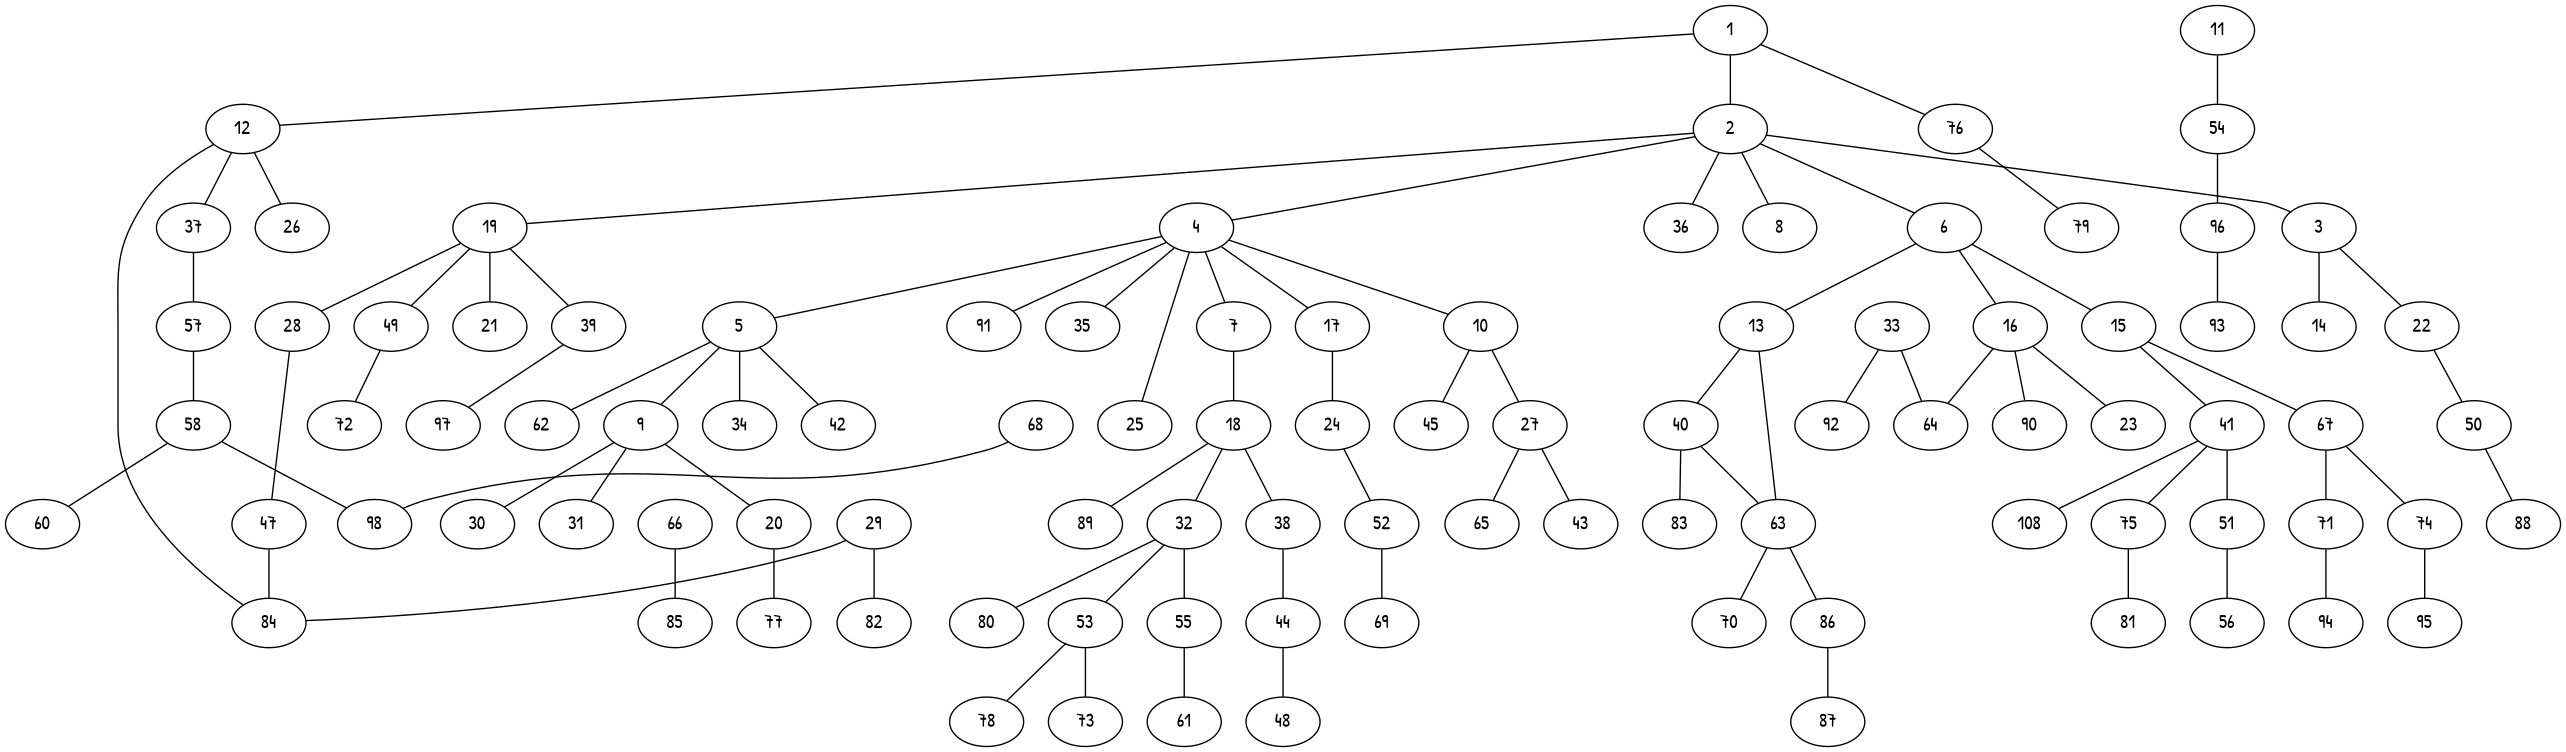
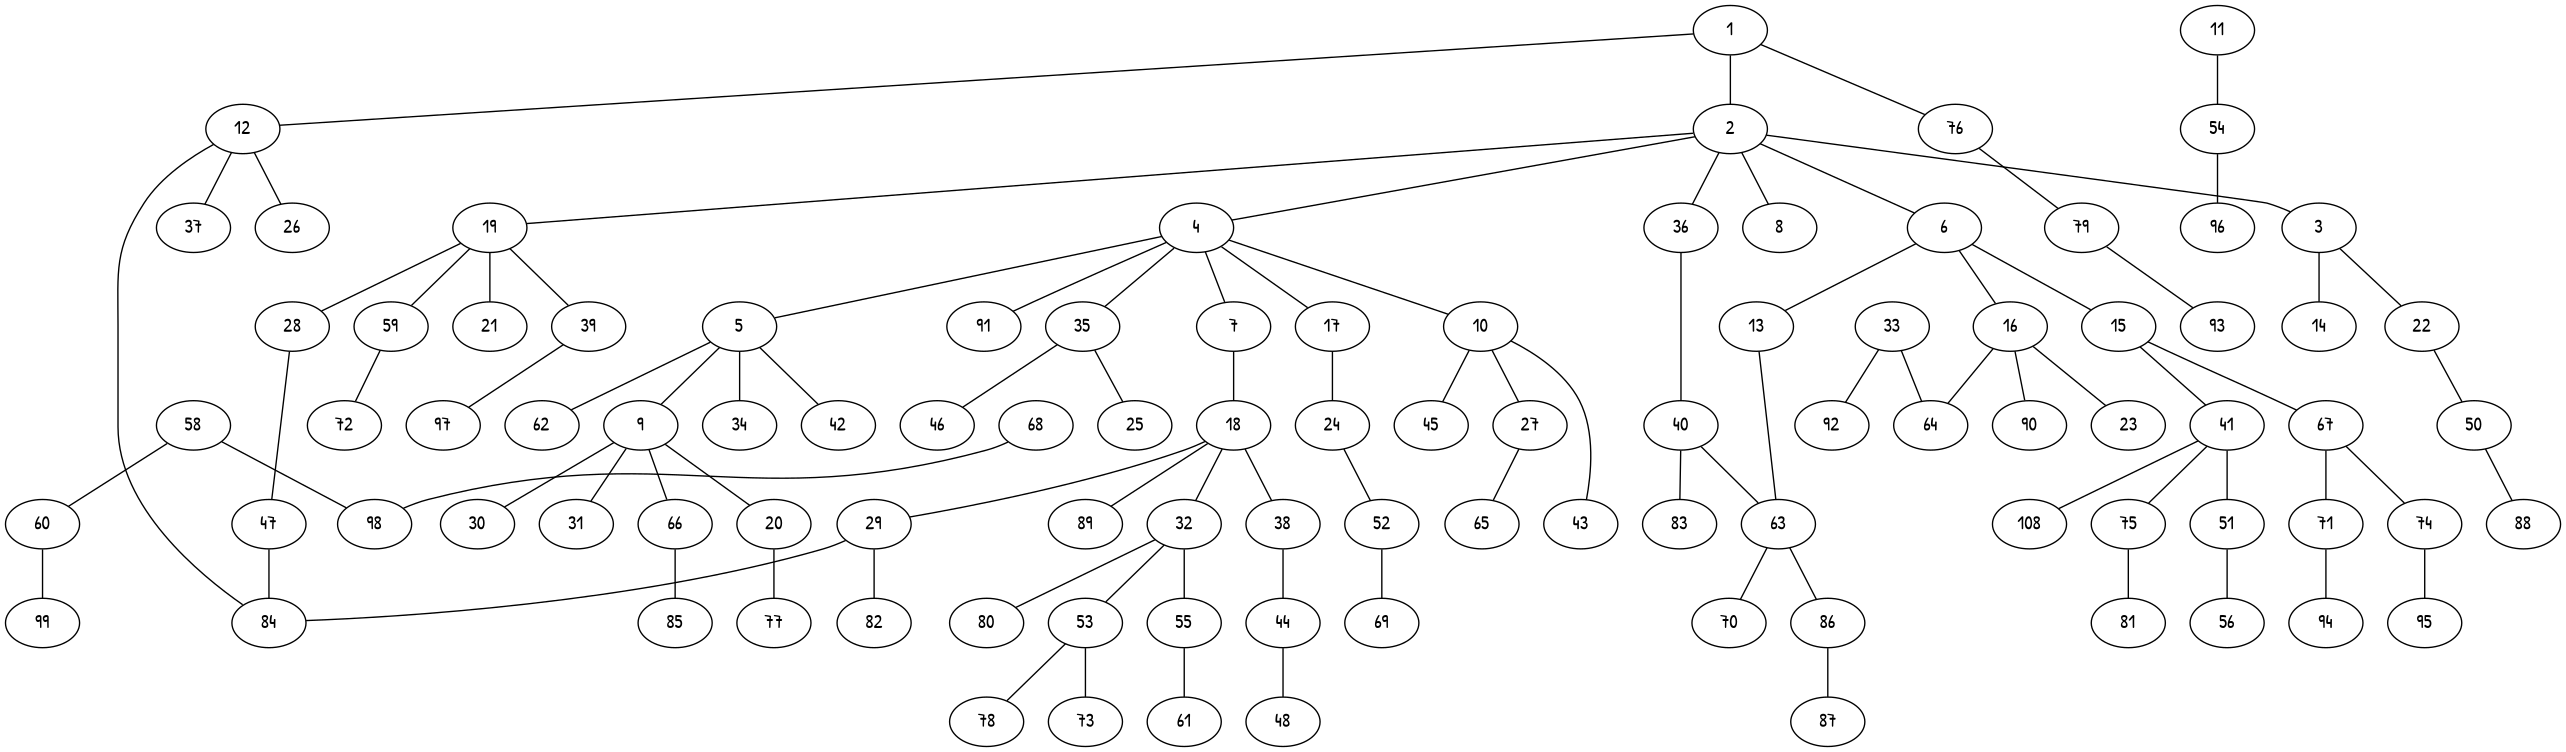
edge "96" -- "93": now "79" -- "93"
node "57": removed
node "49": label "49" -> "59"
edge "4" -- "25": now "35" -- "25"
edge "13" -- "40": now "36" -- "40"
node "46": added
edge "9" -- "66": added
edge "27" -- "43": now "10" -- "43"
edge "18" -- "29": added
node "99": added
